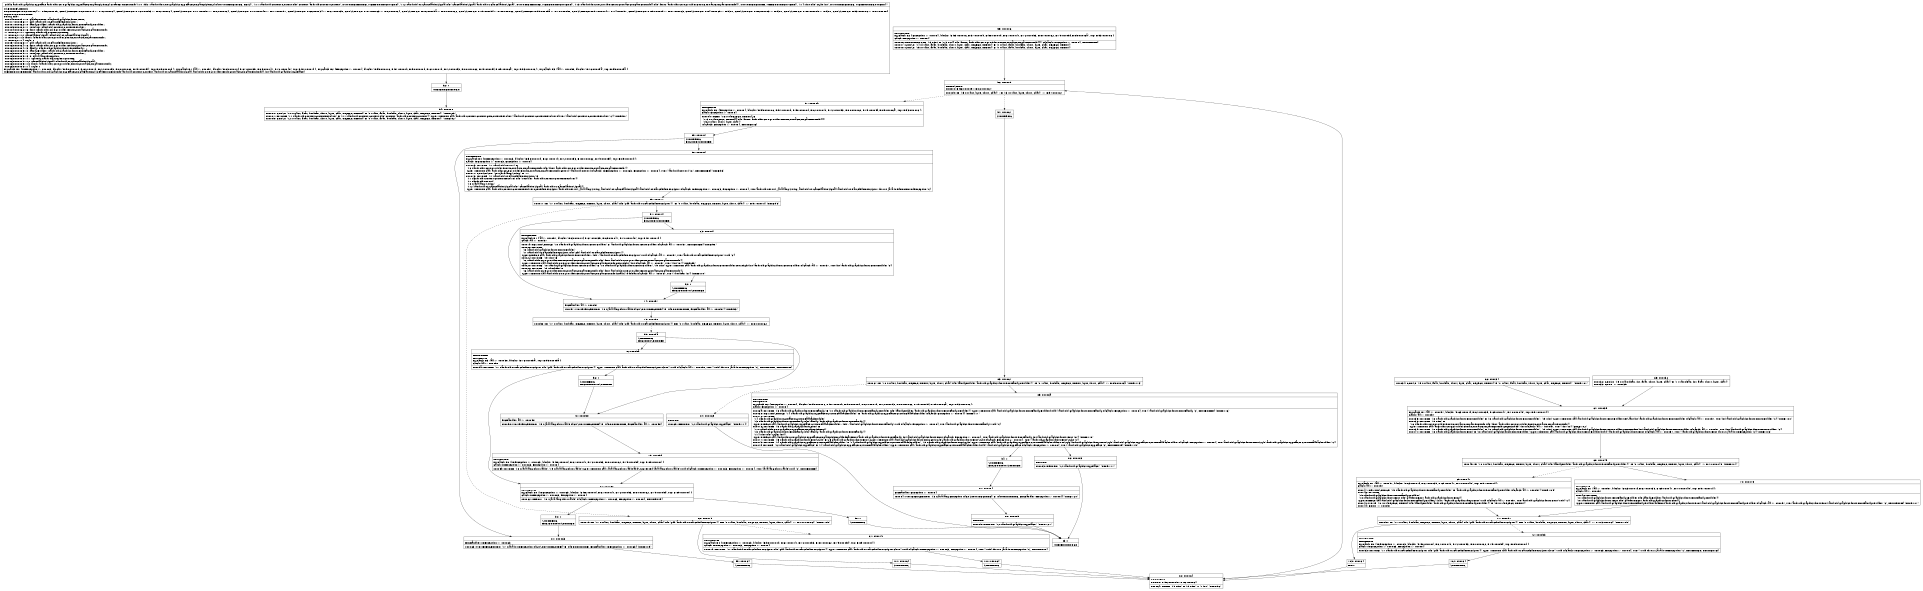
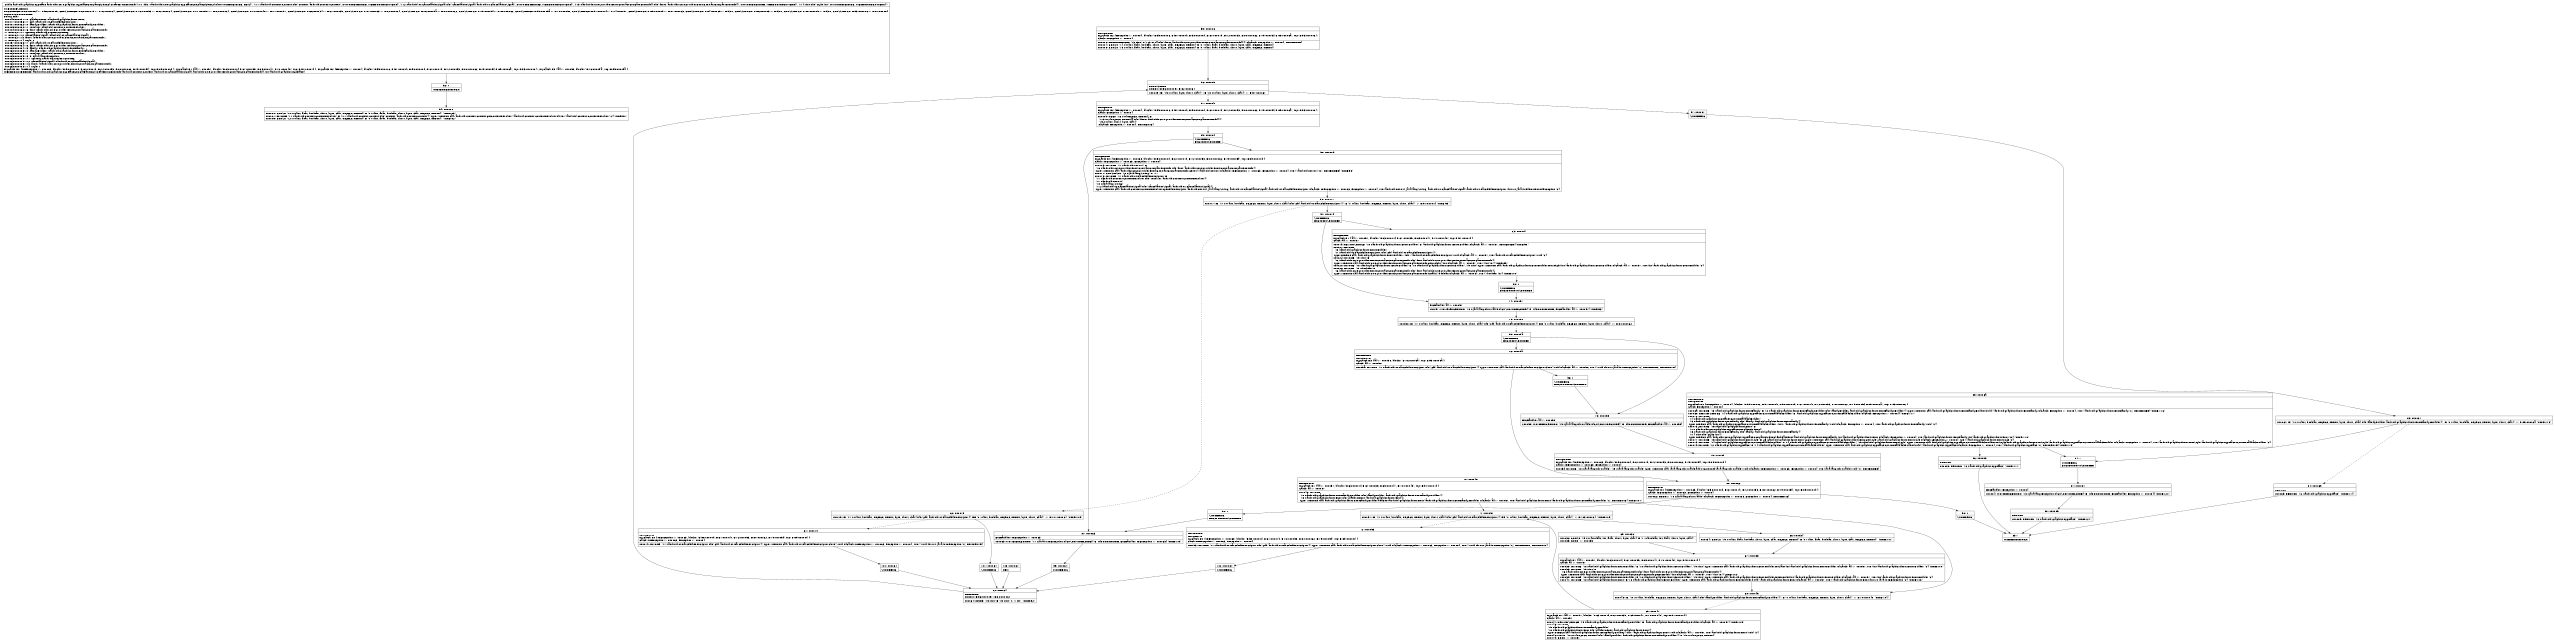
edge "56: 0x0009" -> "97: 0x0067": style dashed -> solid
node "63: 0x001f": text "0x0028: INVOKE" -> "0x0021: INVOKE"
edge "83: 0x0067" -> "85: 0x006a": now "83: 0x0067" -> "94: ?"
edge "68: 0x0045" -> "70: 0x004e": reversed
edge "71: 0x0051" -> "103: 0x0064": now "71: 0x0051" -> "66: 0x0034"
